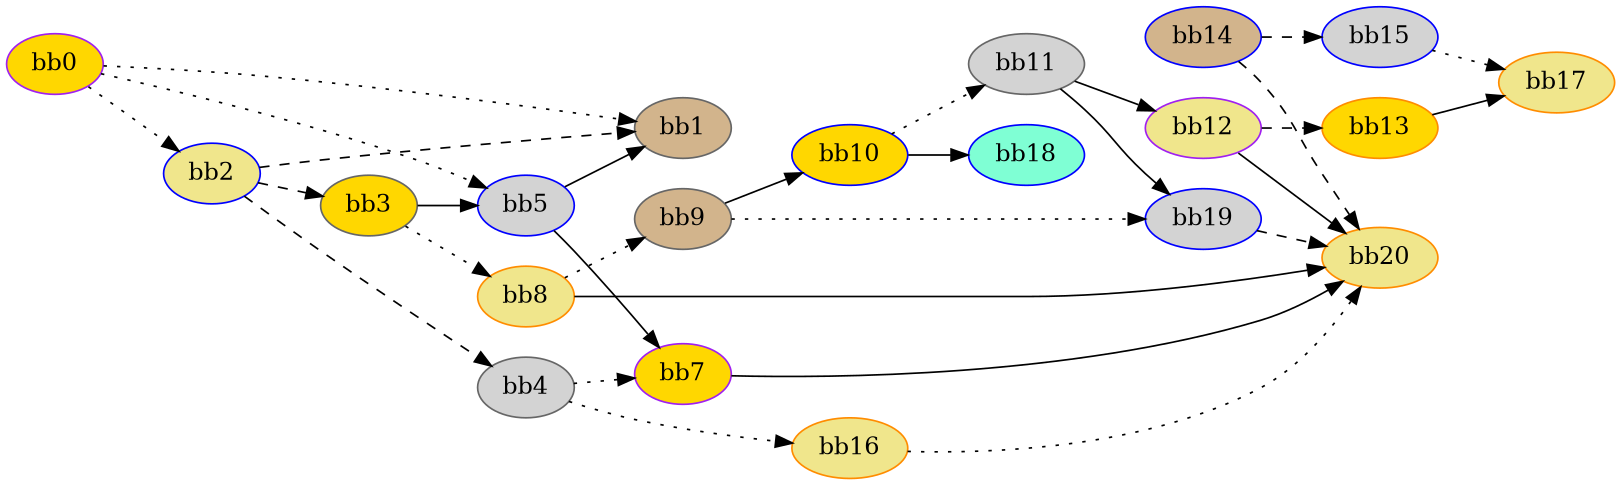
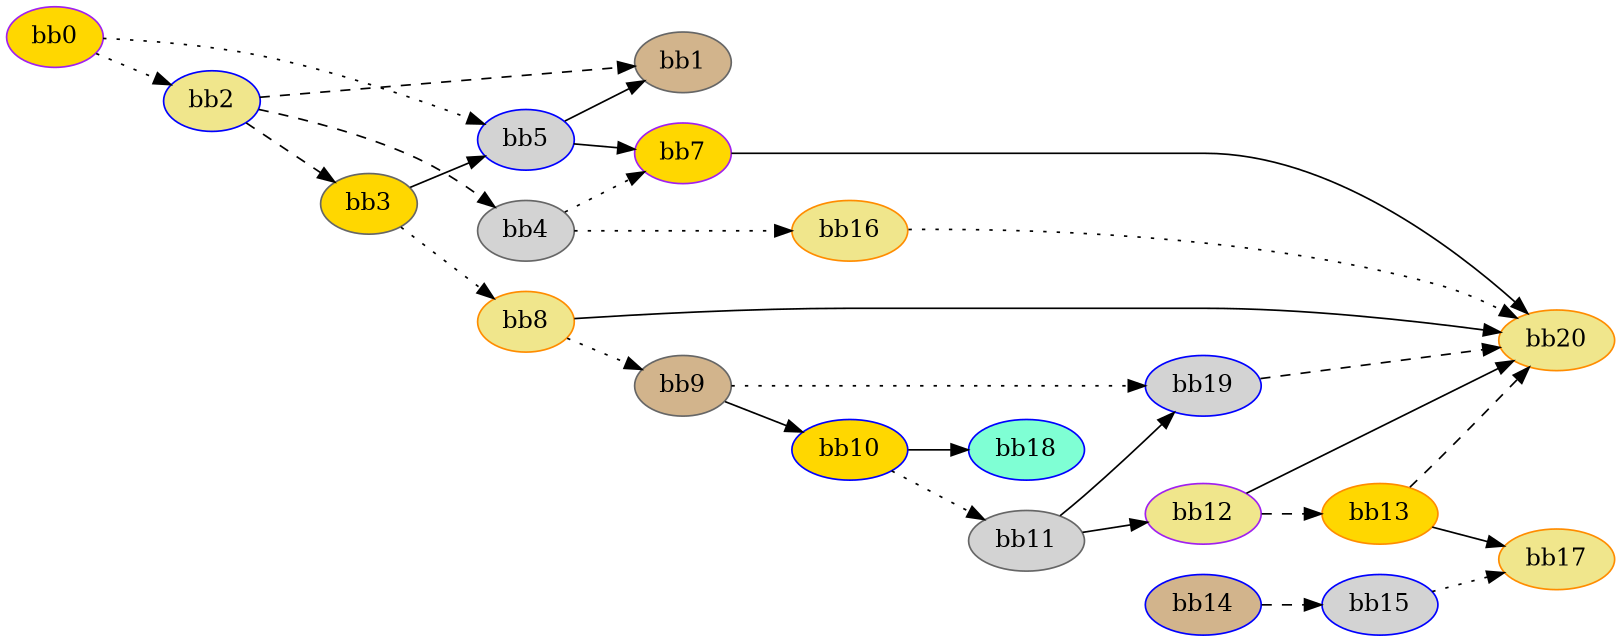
edge "bb0" -> "bb1": removed
edge "bb14" -> "bb20": now "bb13" -> "bb20"
